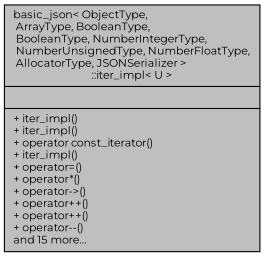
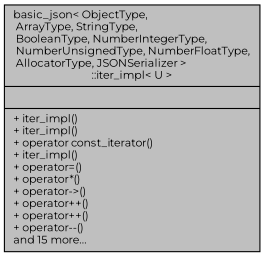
node "basic_json< ObjectType,": text "ArrayType, BooleanType," -> "ArrayType, StringType,"
